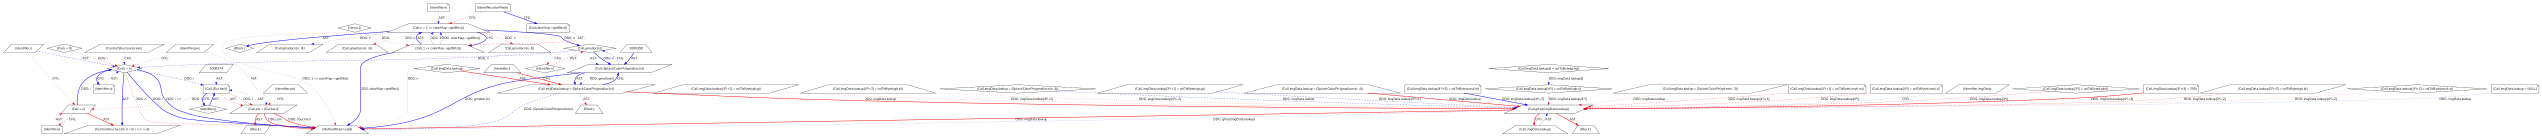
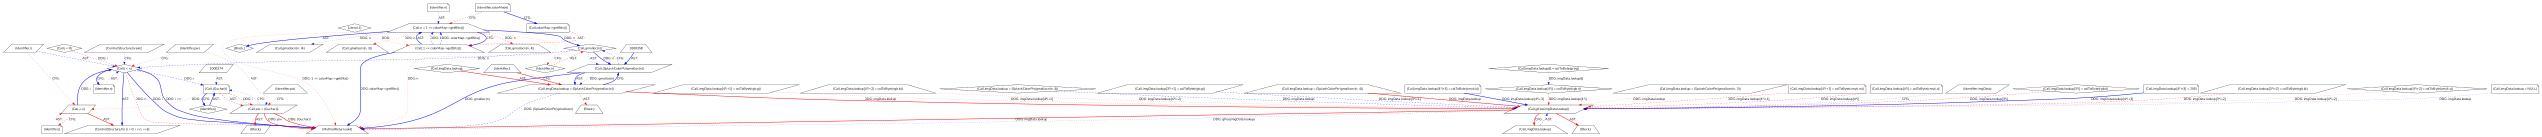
node "(Call,imgData.lookup = (SplashColorPtr)gfree(n, 3))": label "(Call,imgData.lookup = (SplashColorPtr)gfree(n, 3))" -> "(Call,imgData.lookup = (SplashColorPtr)gmallocn(n, 3))"
edge "(Call,pix = (Guchar)i)" -> "(Call,(Guchar)i)": label "AST: " -> "CFG: "
edge "(Call,imgData.lookup[4*i+3] = 255)" -> "(Call,gfree(imgData.lookup))": color red -> blue
